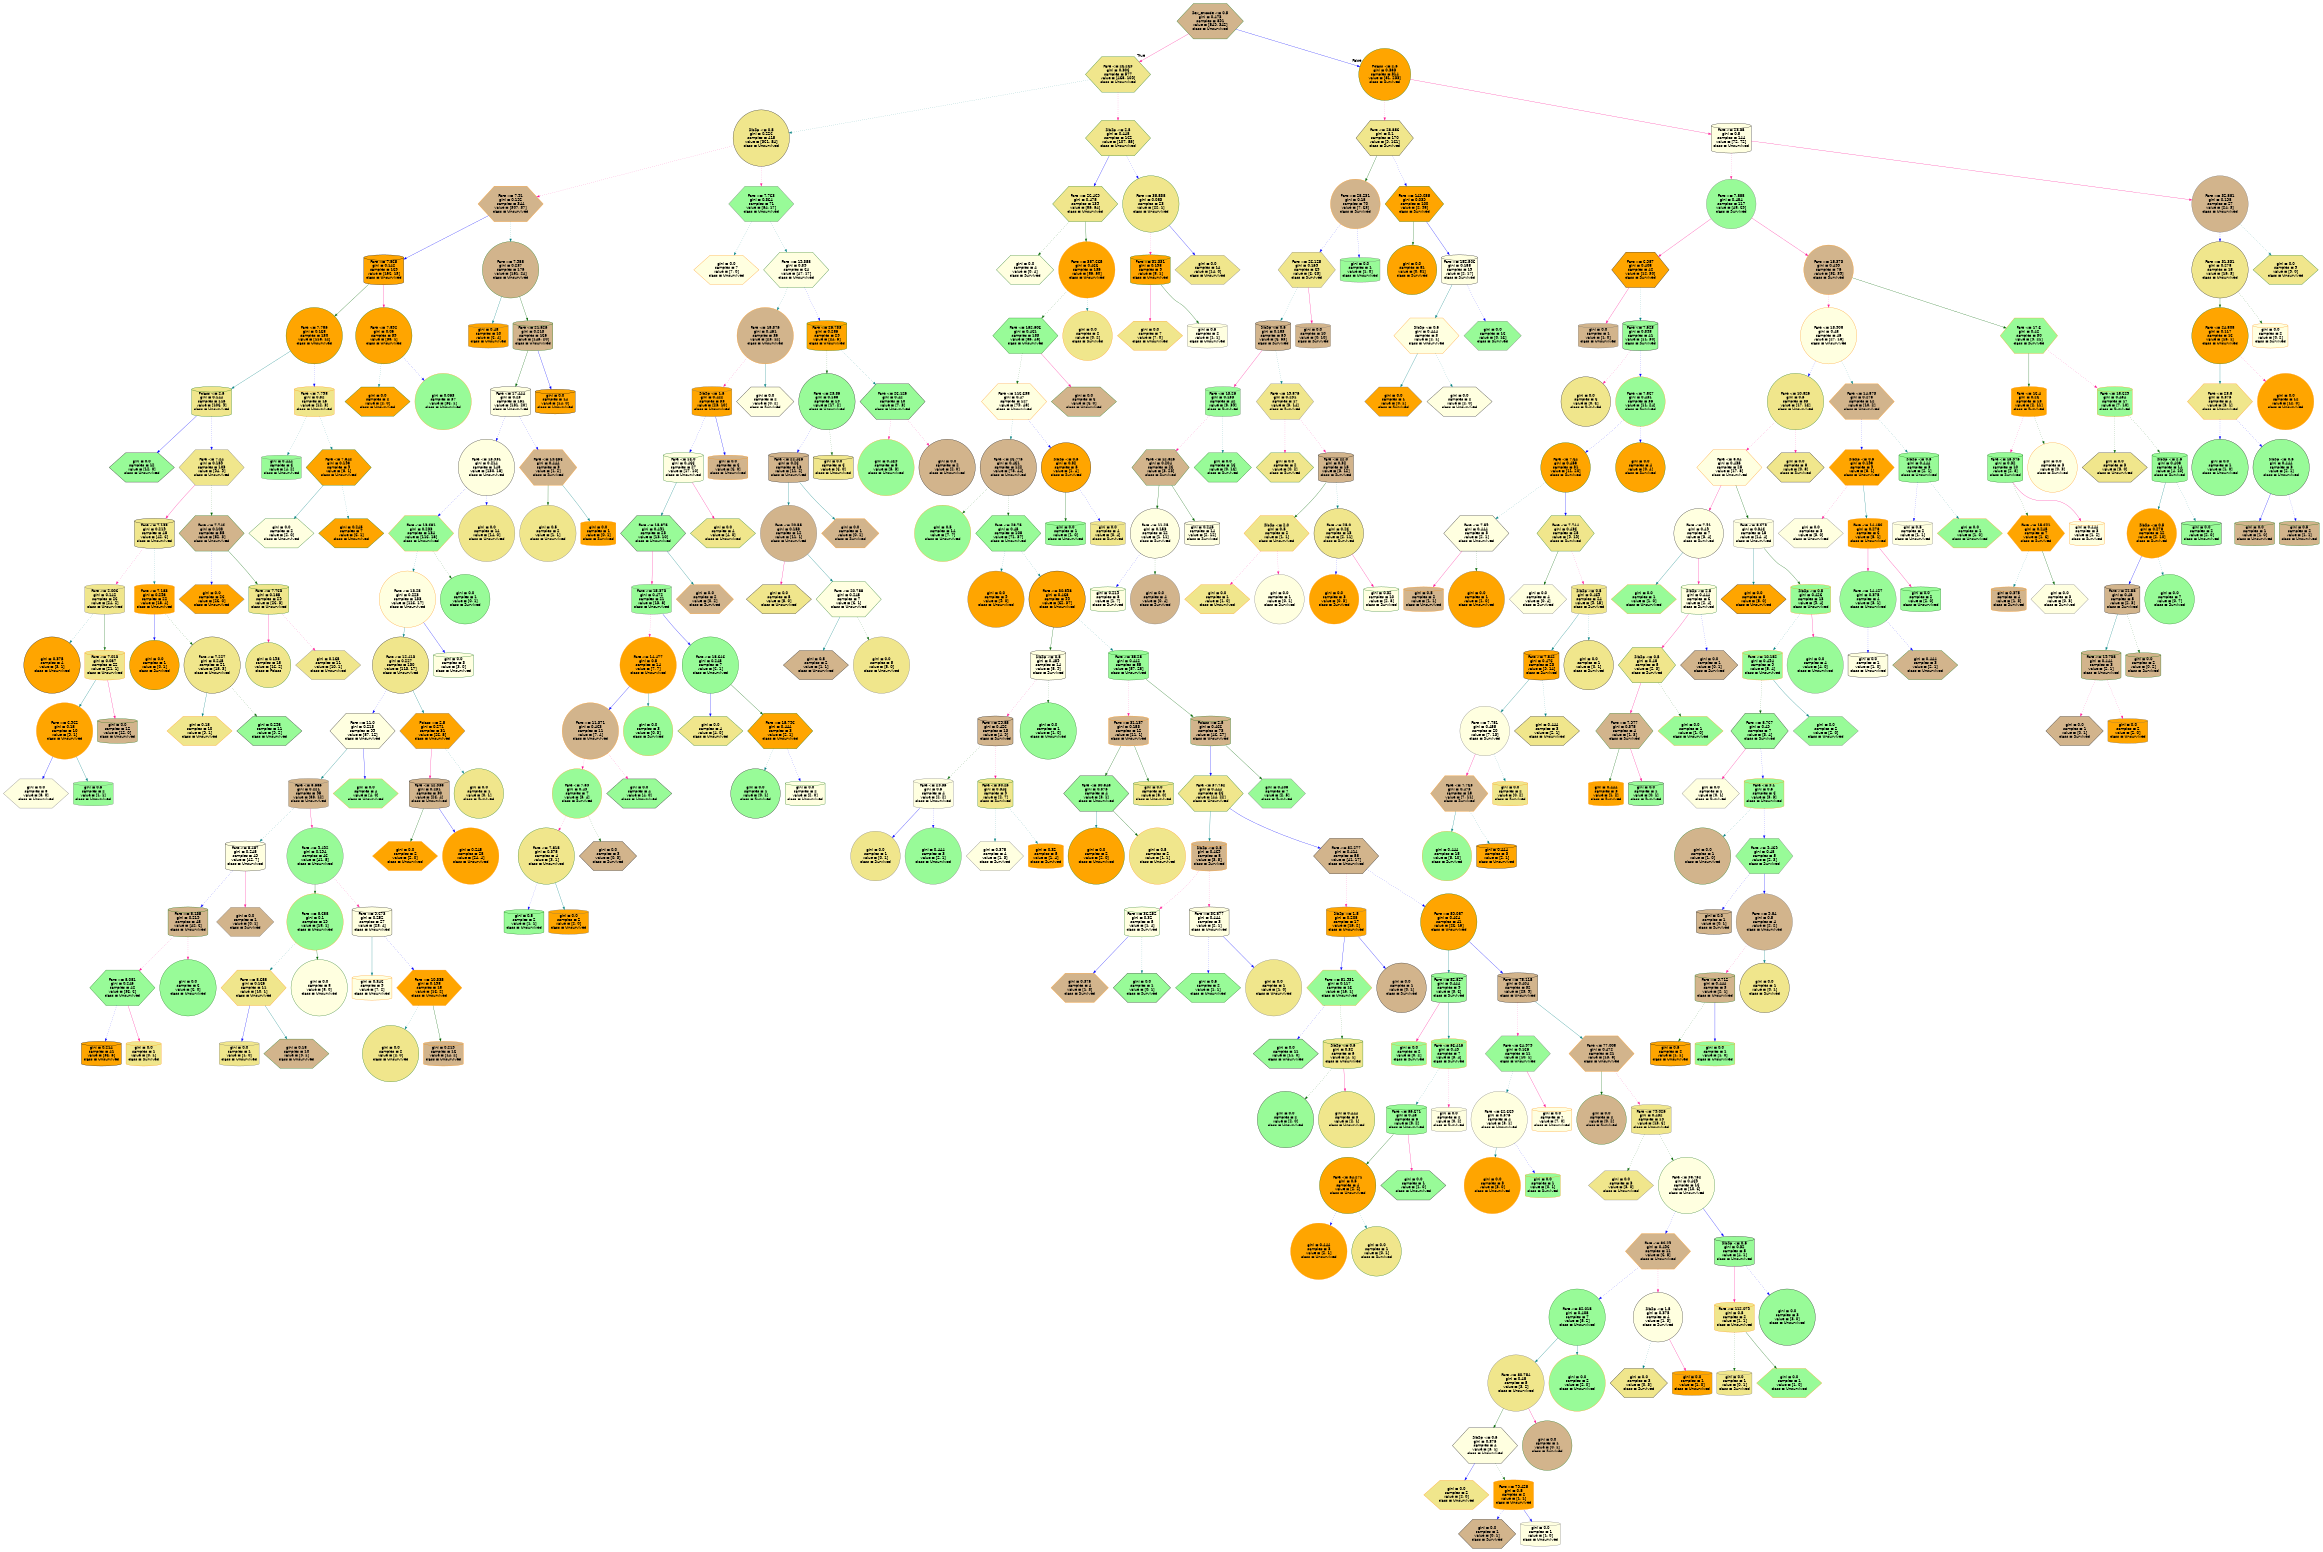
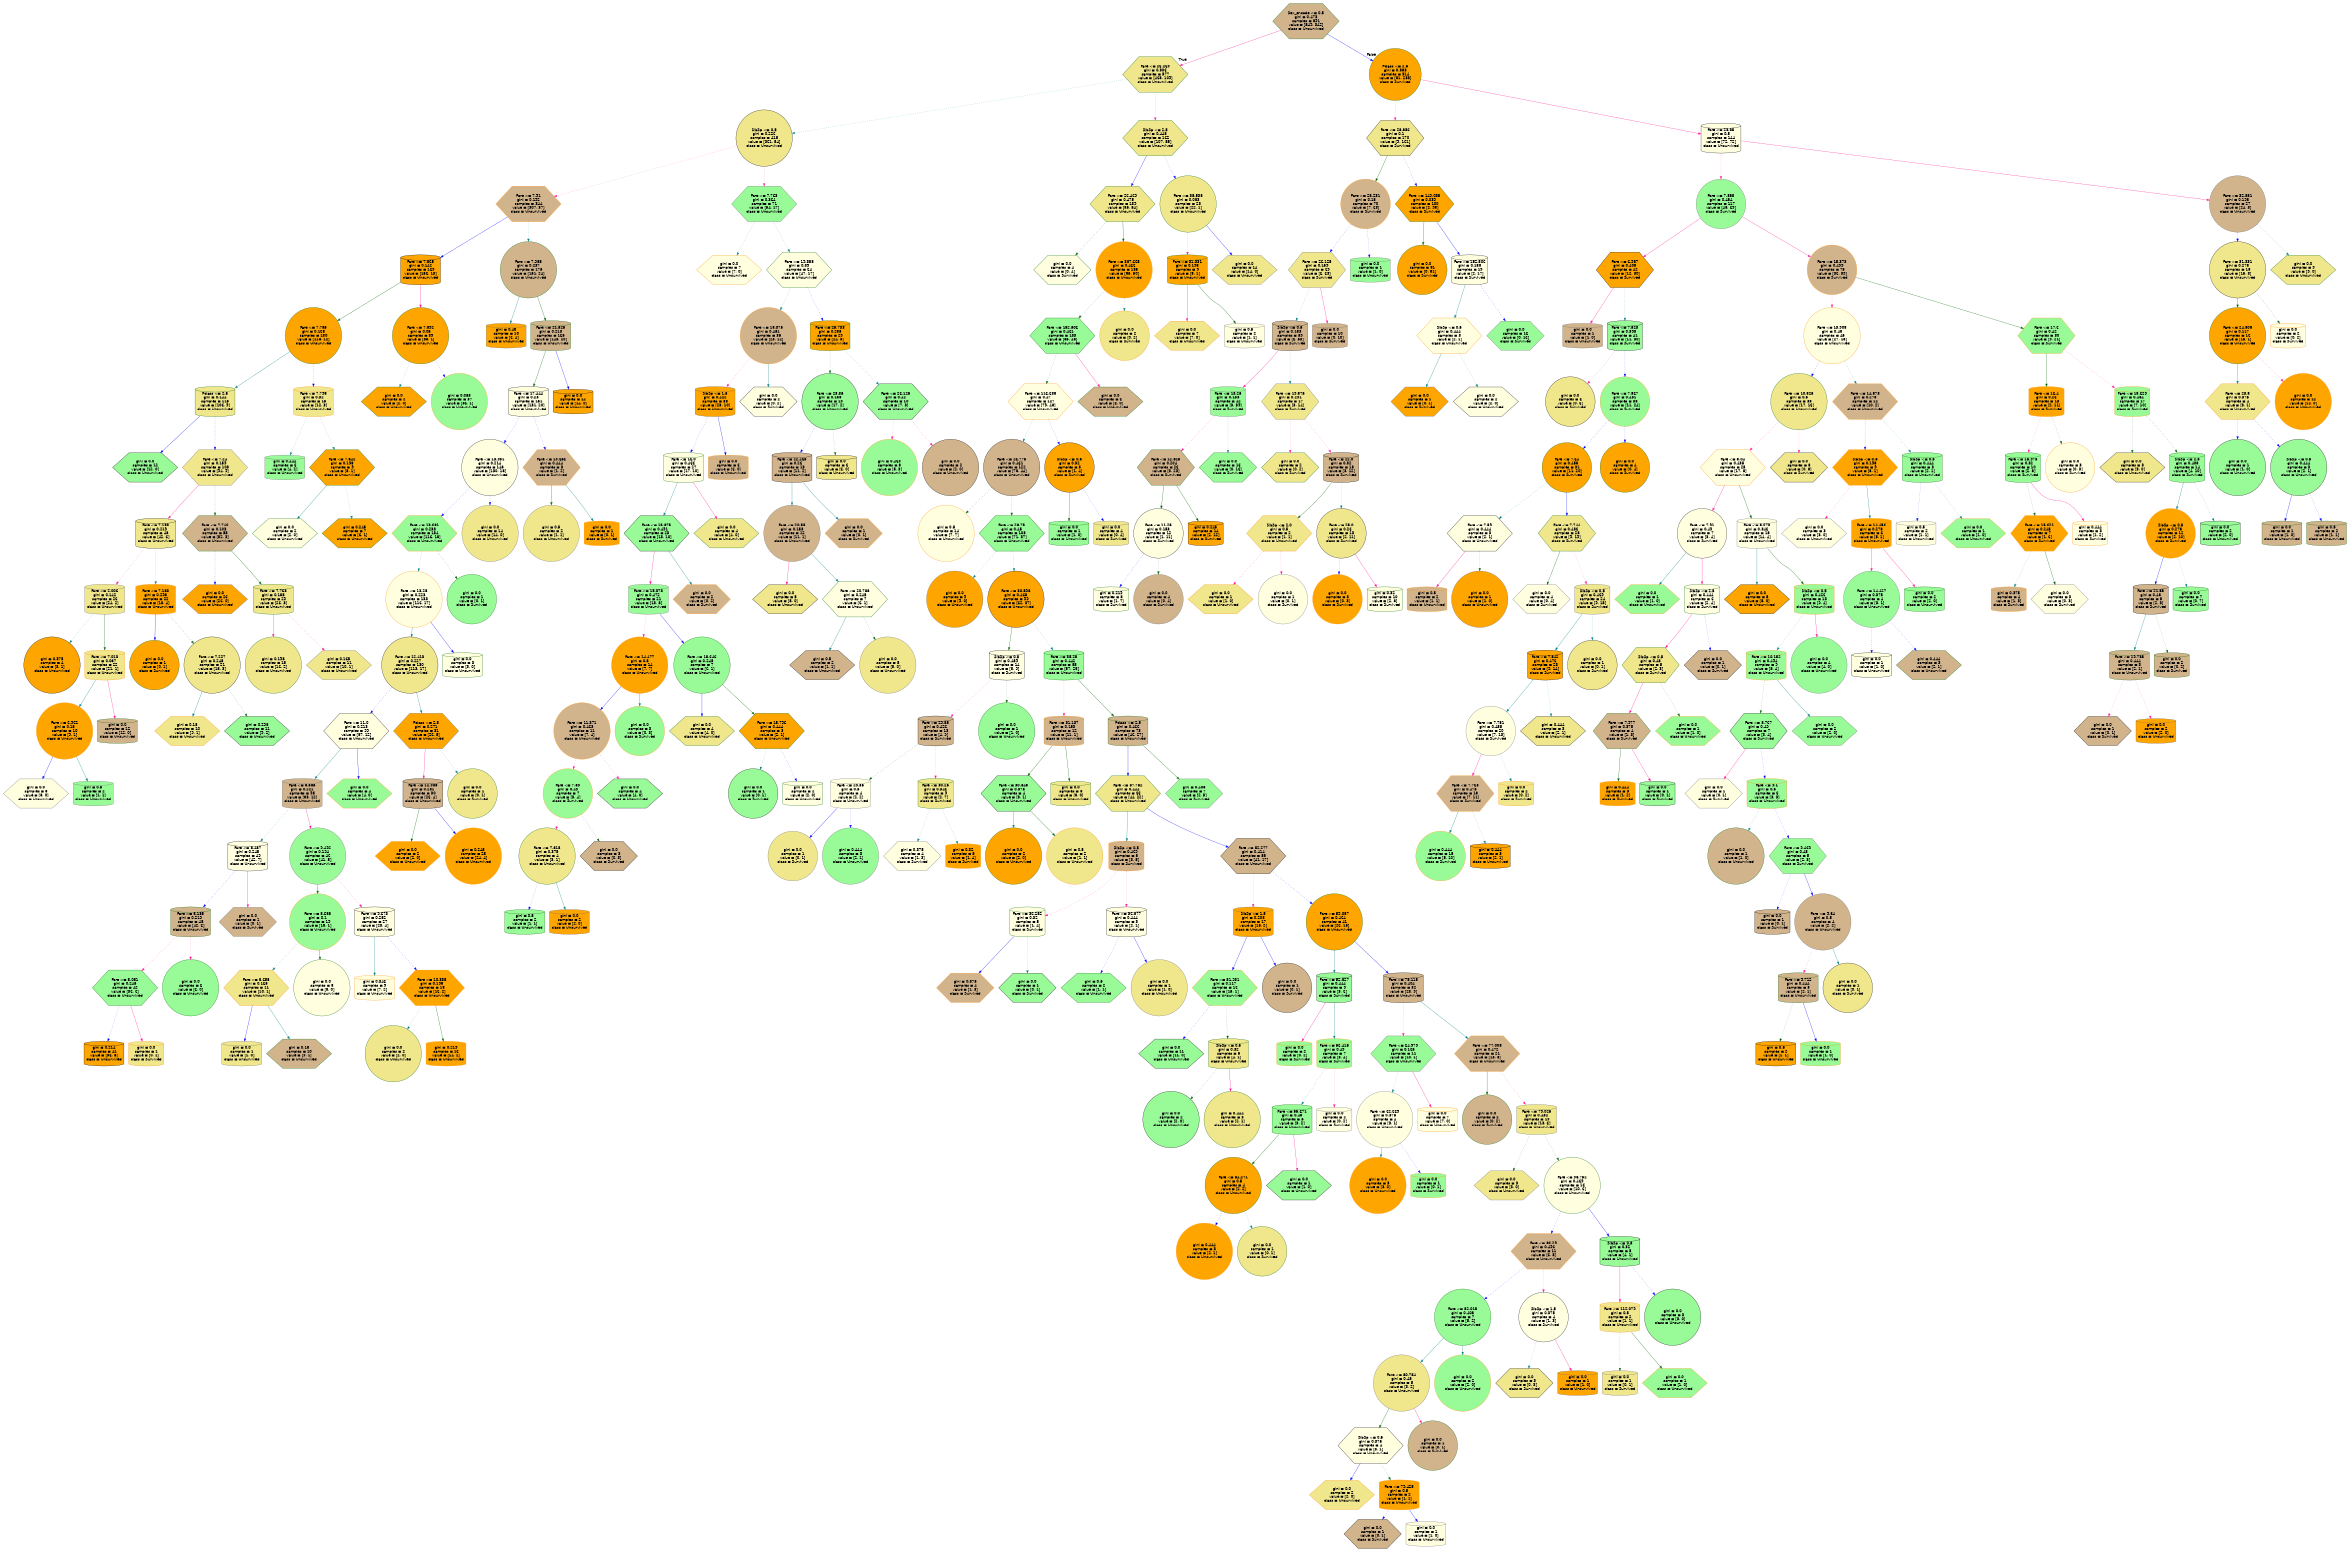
node "gini = 0.5 samples = 14 value = [7, 7] class = Unsurvived": fillcolor palegreen -> lightyellow
node "gini = 0.245 samples = 14 value = [2, 12] class = Survived": fillcolor lightyellow -> orange
node "gini = 0.0 samples = 7 value = [0, 7] class = Survived": shape circle -> cylinder
node "gini = 0.198 samples = 18 value = [16, 2] class = Pclass": label "gini = 0.198 samples = 18 value = [16, 2] class = Pclass" -> "gini = 0.198 samples = 18 value = [16, 2] class = Unsurvived"
node "gini = 0.219 samples = 16 value = [14, 2] class = Unsurvived": fillcolor tan -> orange
